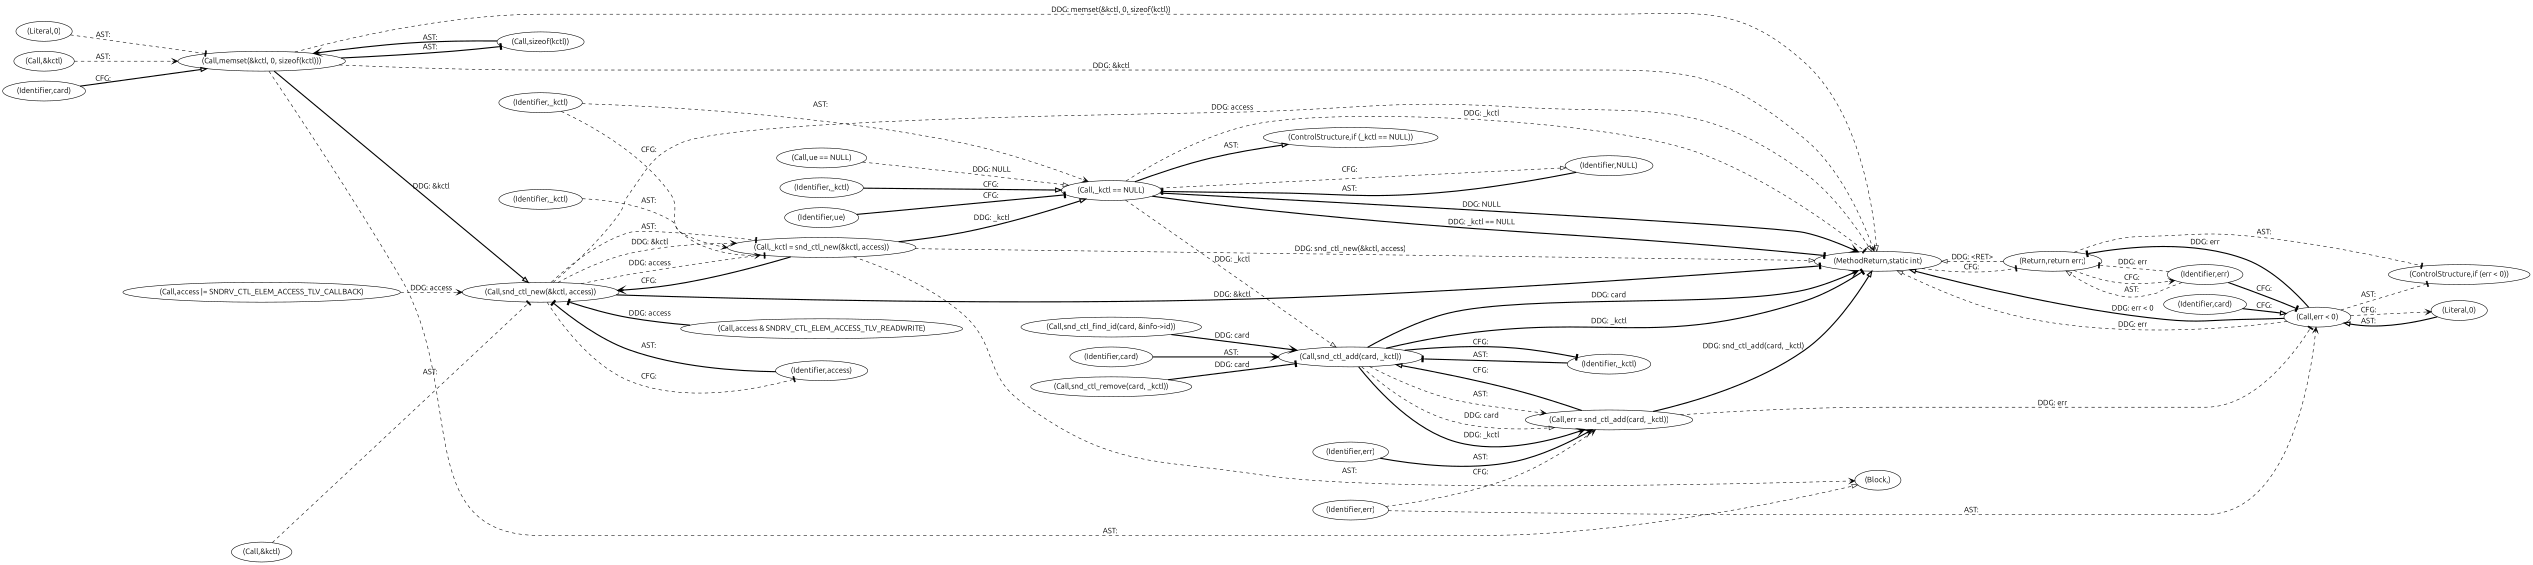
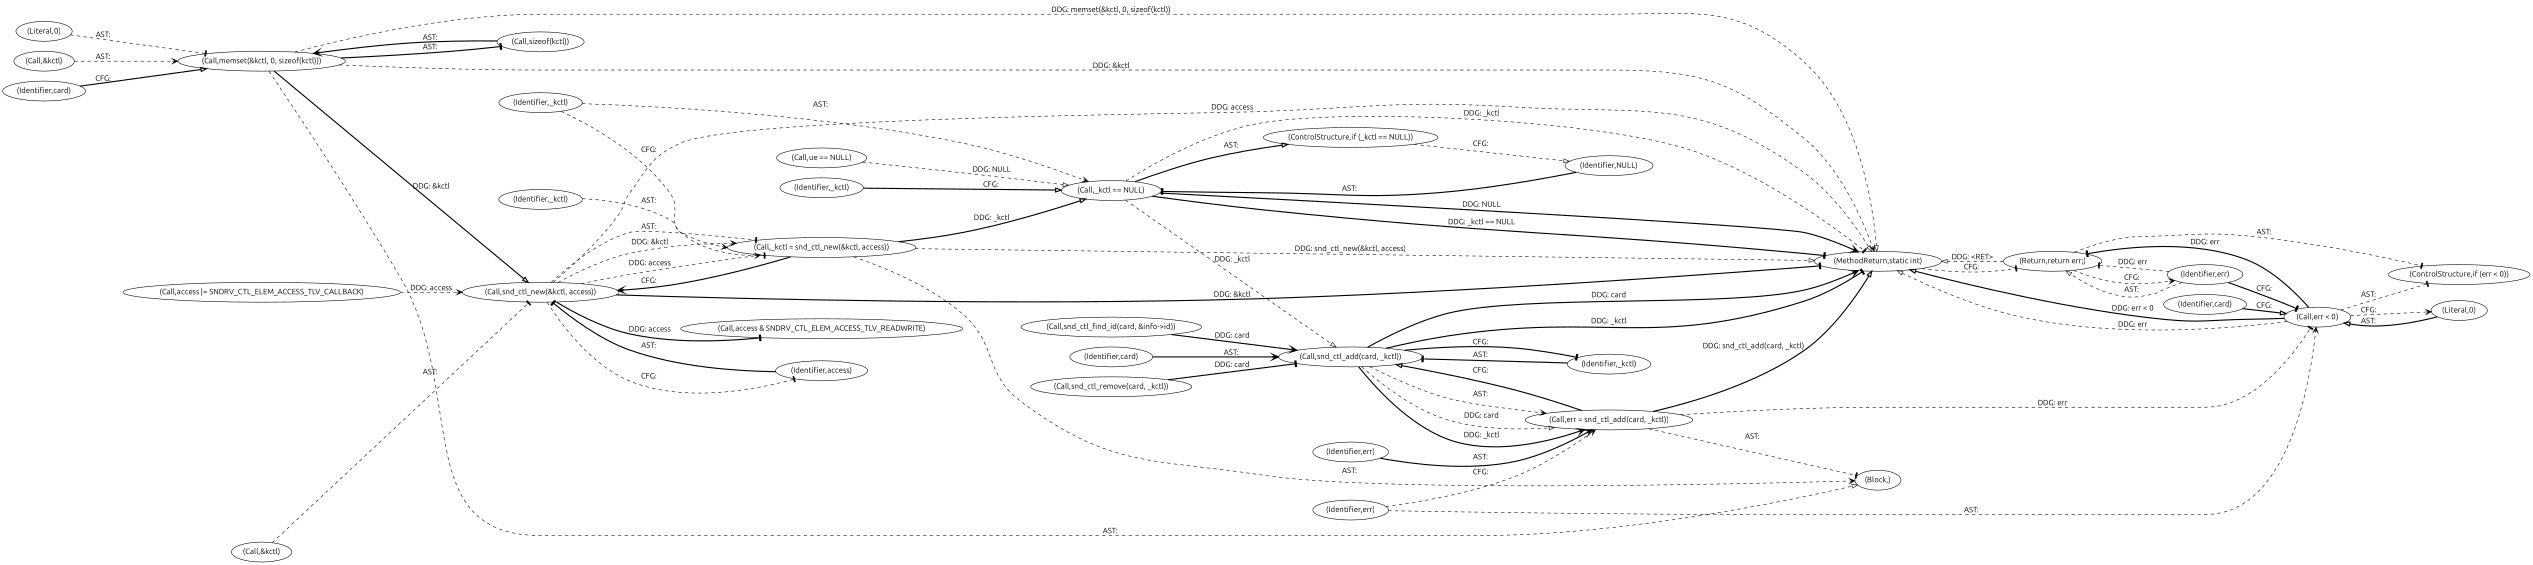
edge "(Call,_kctl == NULL)" -> "(Identifier,NULL)": now "(ControlStructure,if (_kctl == NULL))" -> "(Identifier,NULL)"
node "(Identifier,ue)": removed
edge "(Call,access & SNDRV_CTL_ELEM_ACCESS_TLV_READWRITE)" -> "(Call,snd_ctl_new(&kctl, access))": reversed
edge "(Call,err = snd_ctl_add(card, _kctl))" -> "(Block,)": added, label "AST:"
